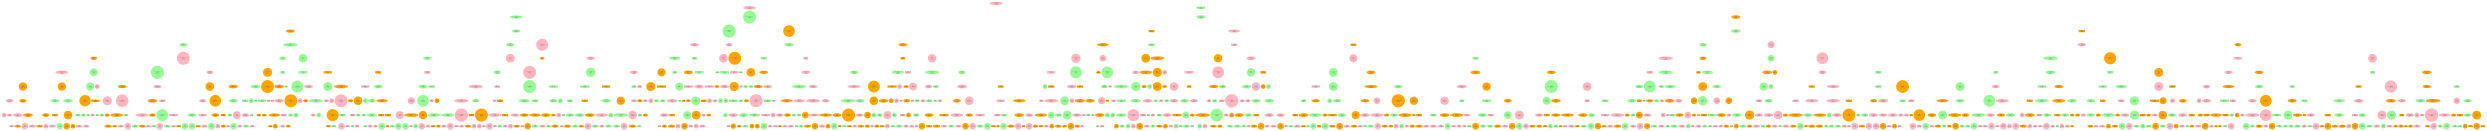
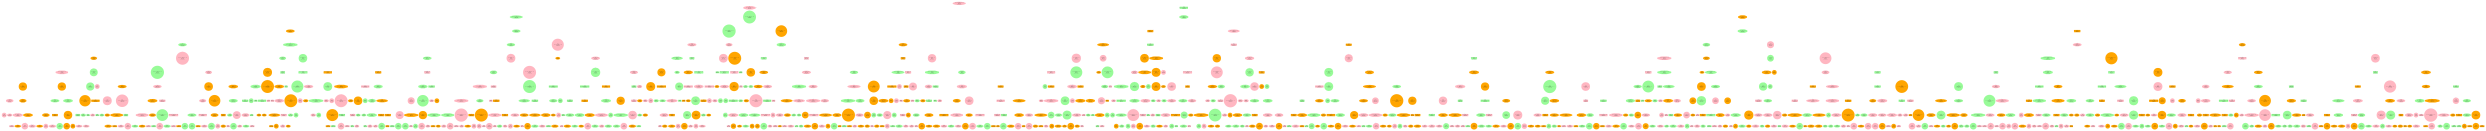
node "node #428 gini = 0.0 samples = 0.0% value = [1.0, 0.0]": fillcolor lightpink -> orange
node "node #307 gini = 0.0 samples = 0.0% value = [1.0, 0.0]": fillcolor lightpink -> palegreen
node "node #556 gini = 0.0 samples = 0.1% value = [0.0, 1.0]": removed
